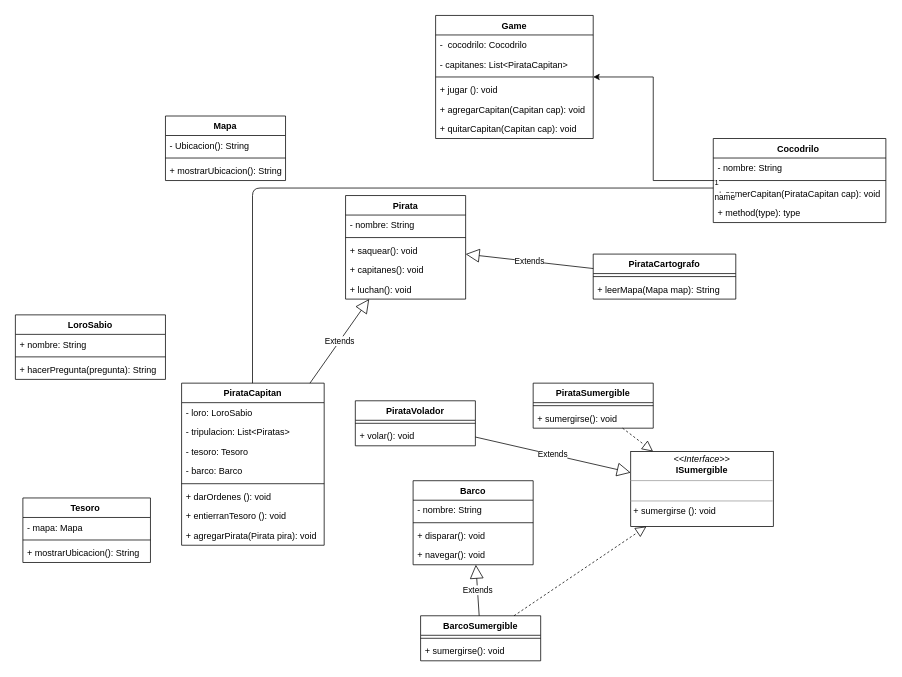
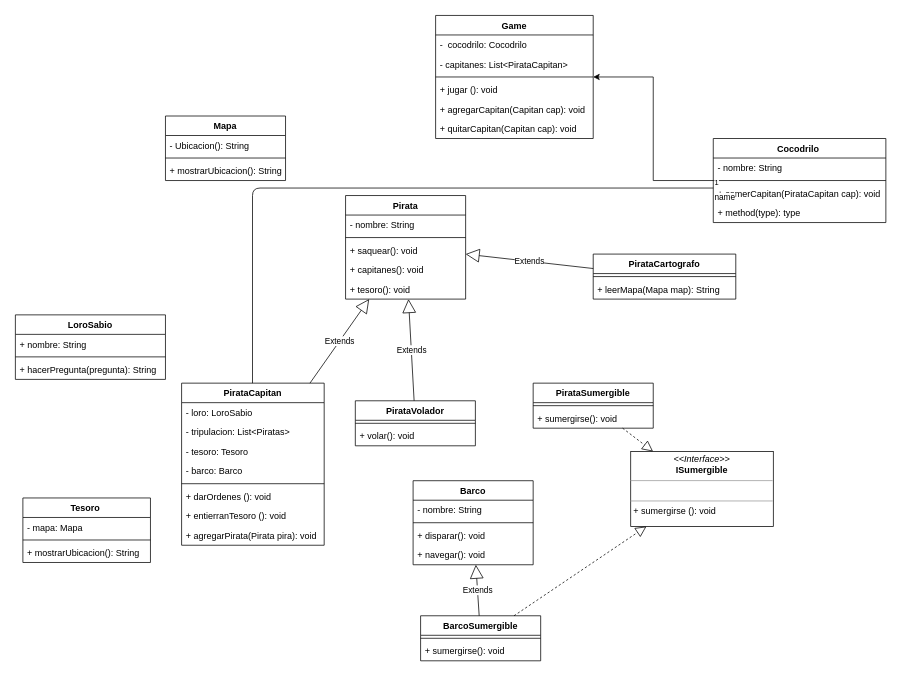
node "+ luchan(): void": label "+ luchan(): void" -> "+ tesoro(): void"
edge "PirataVolador" -> "<<Interface>> ISumergible + sumergirse (): void": now "PirataVolador" -> "Pirata"
